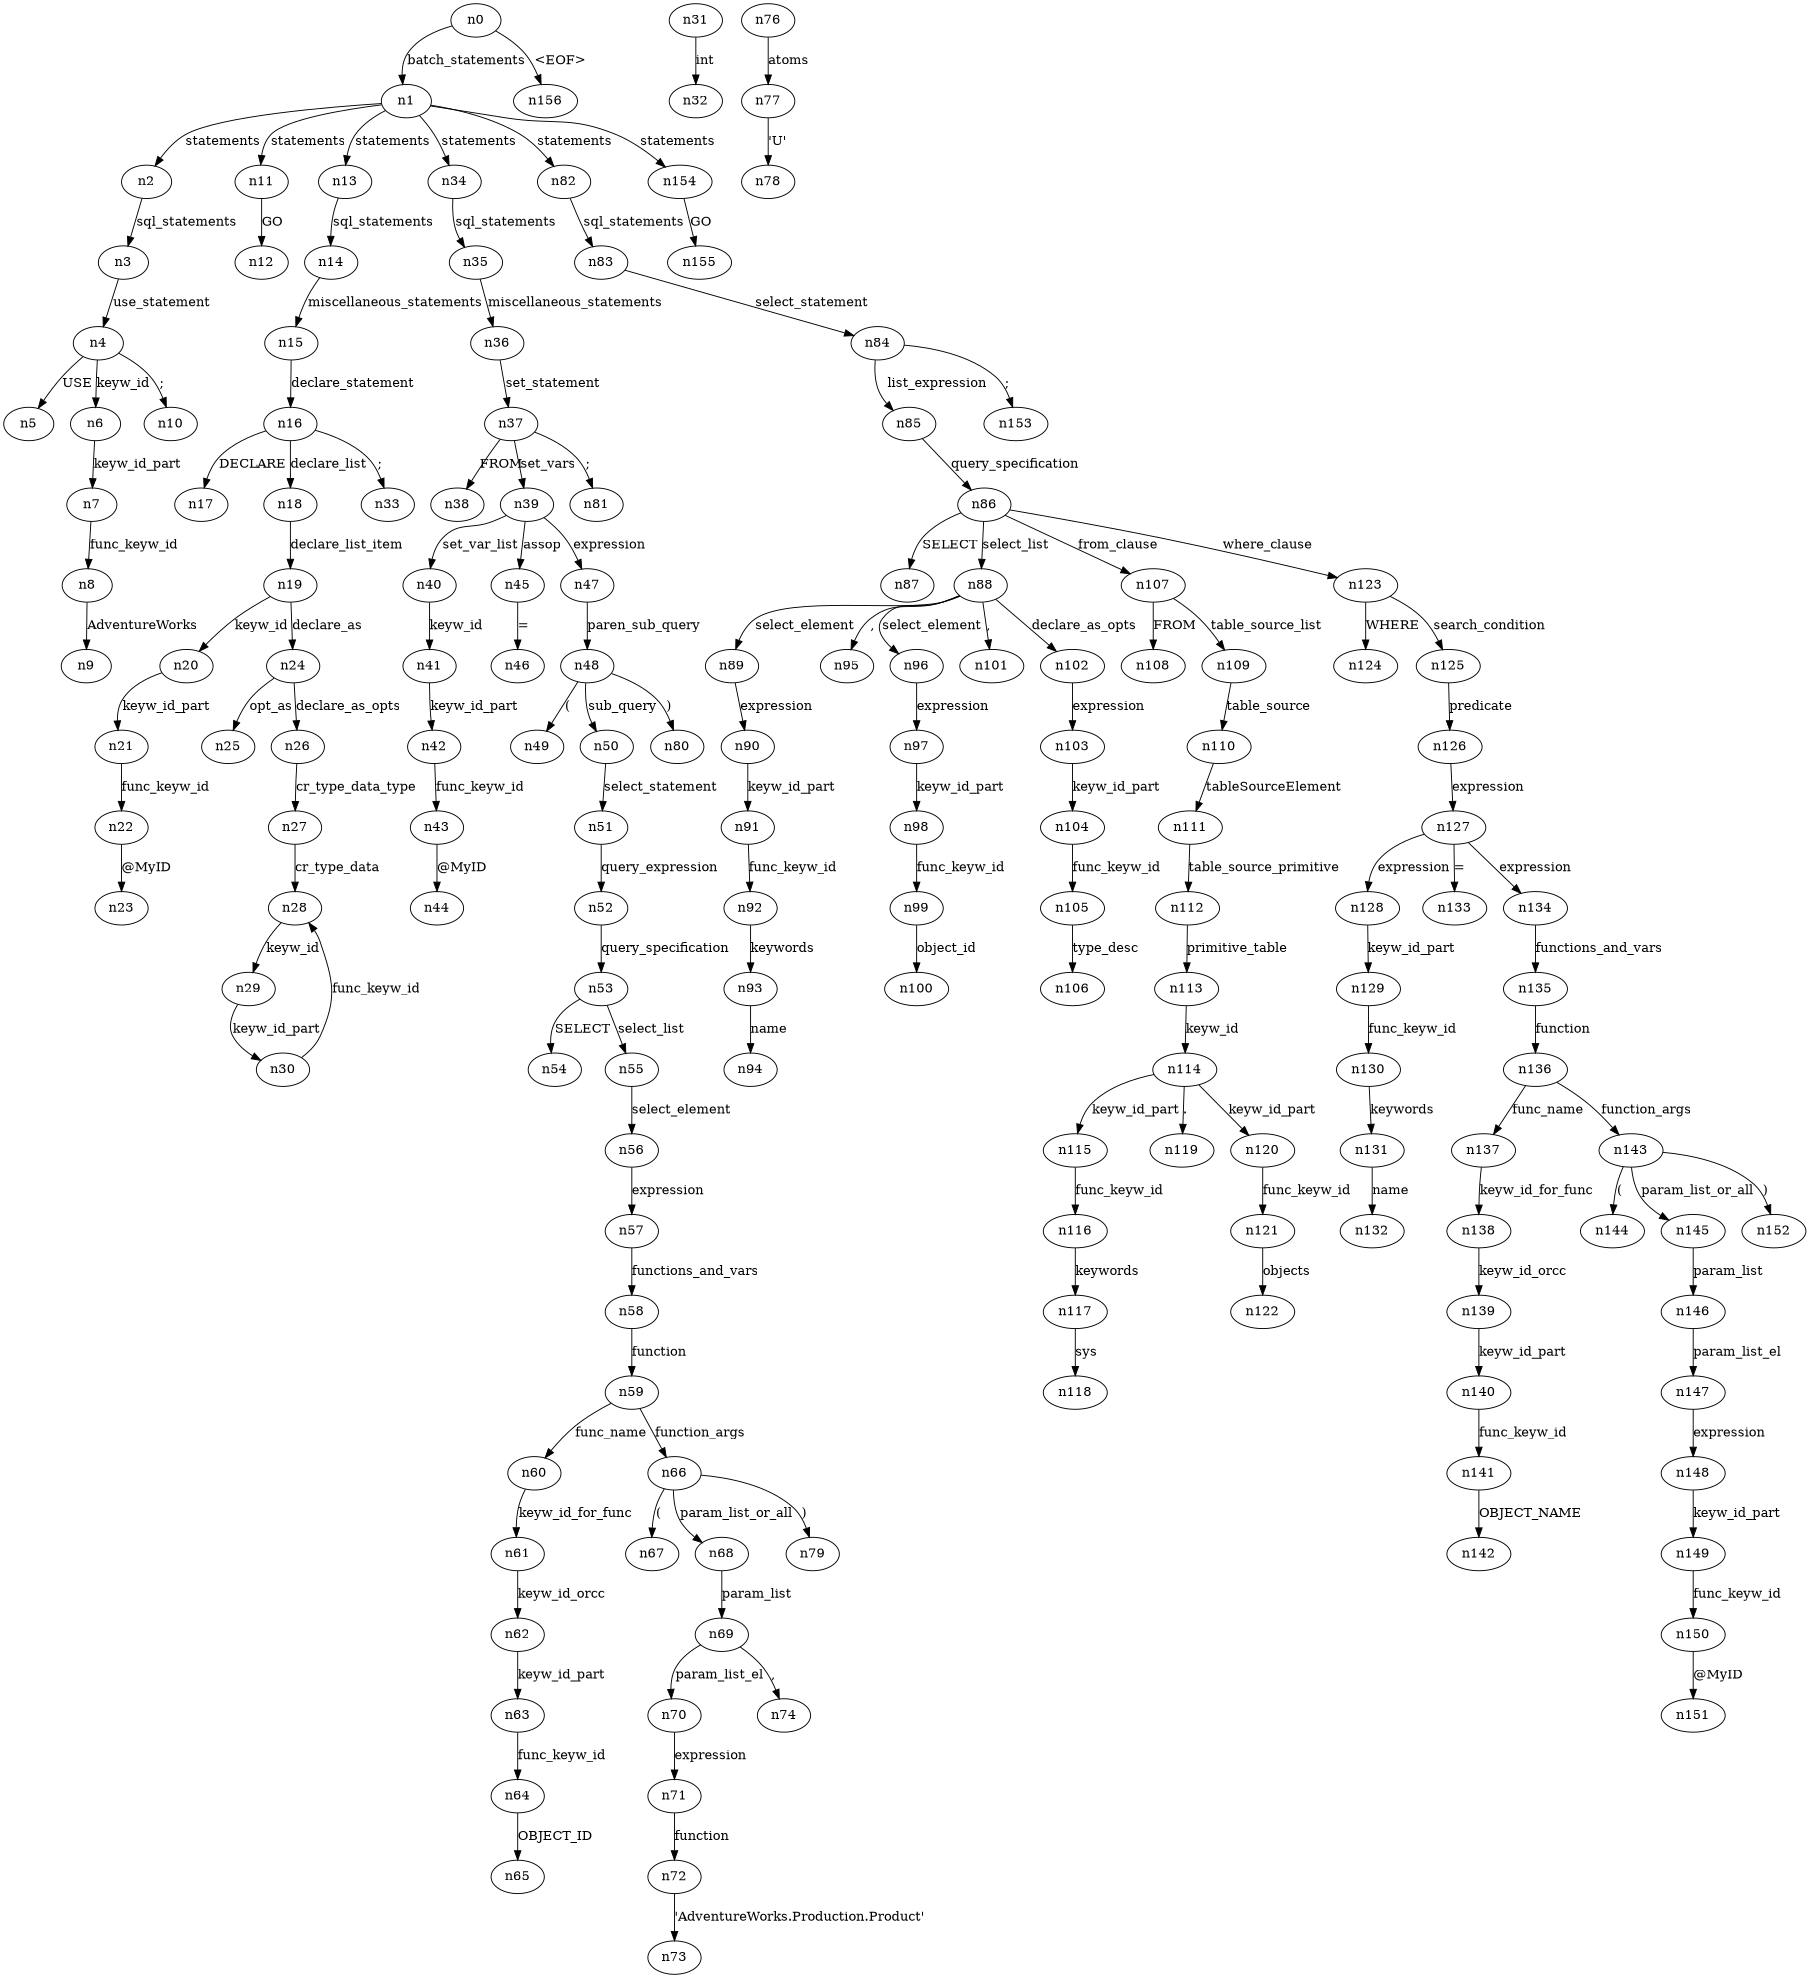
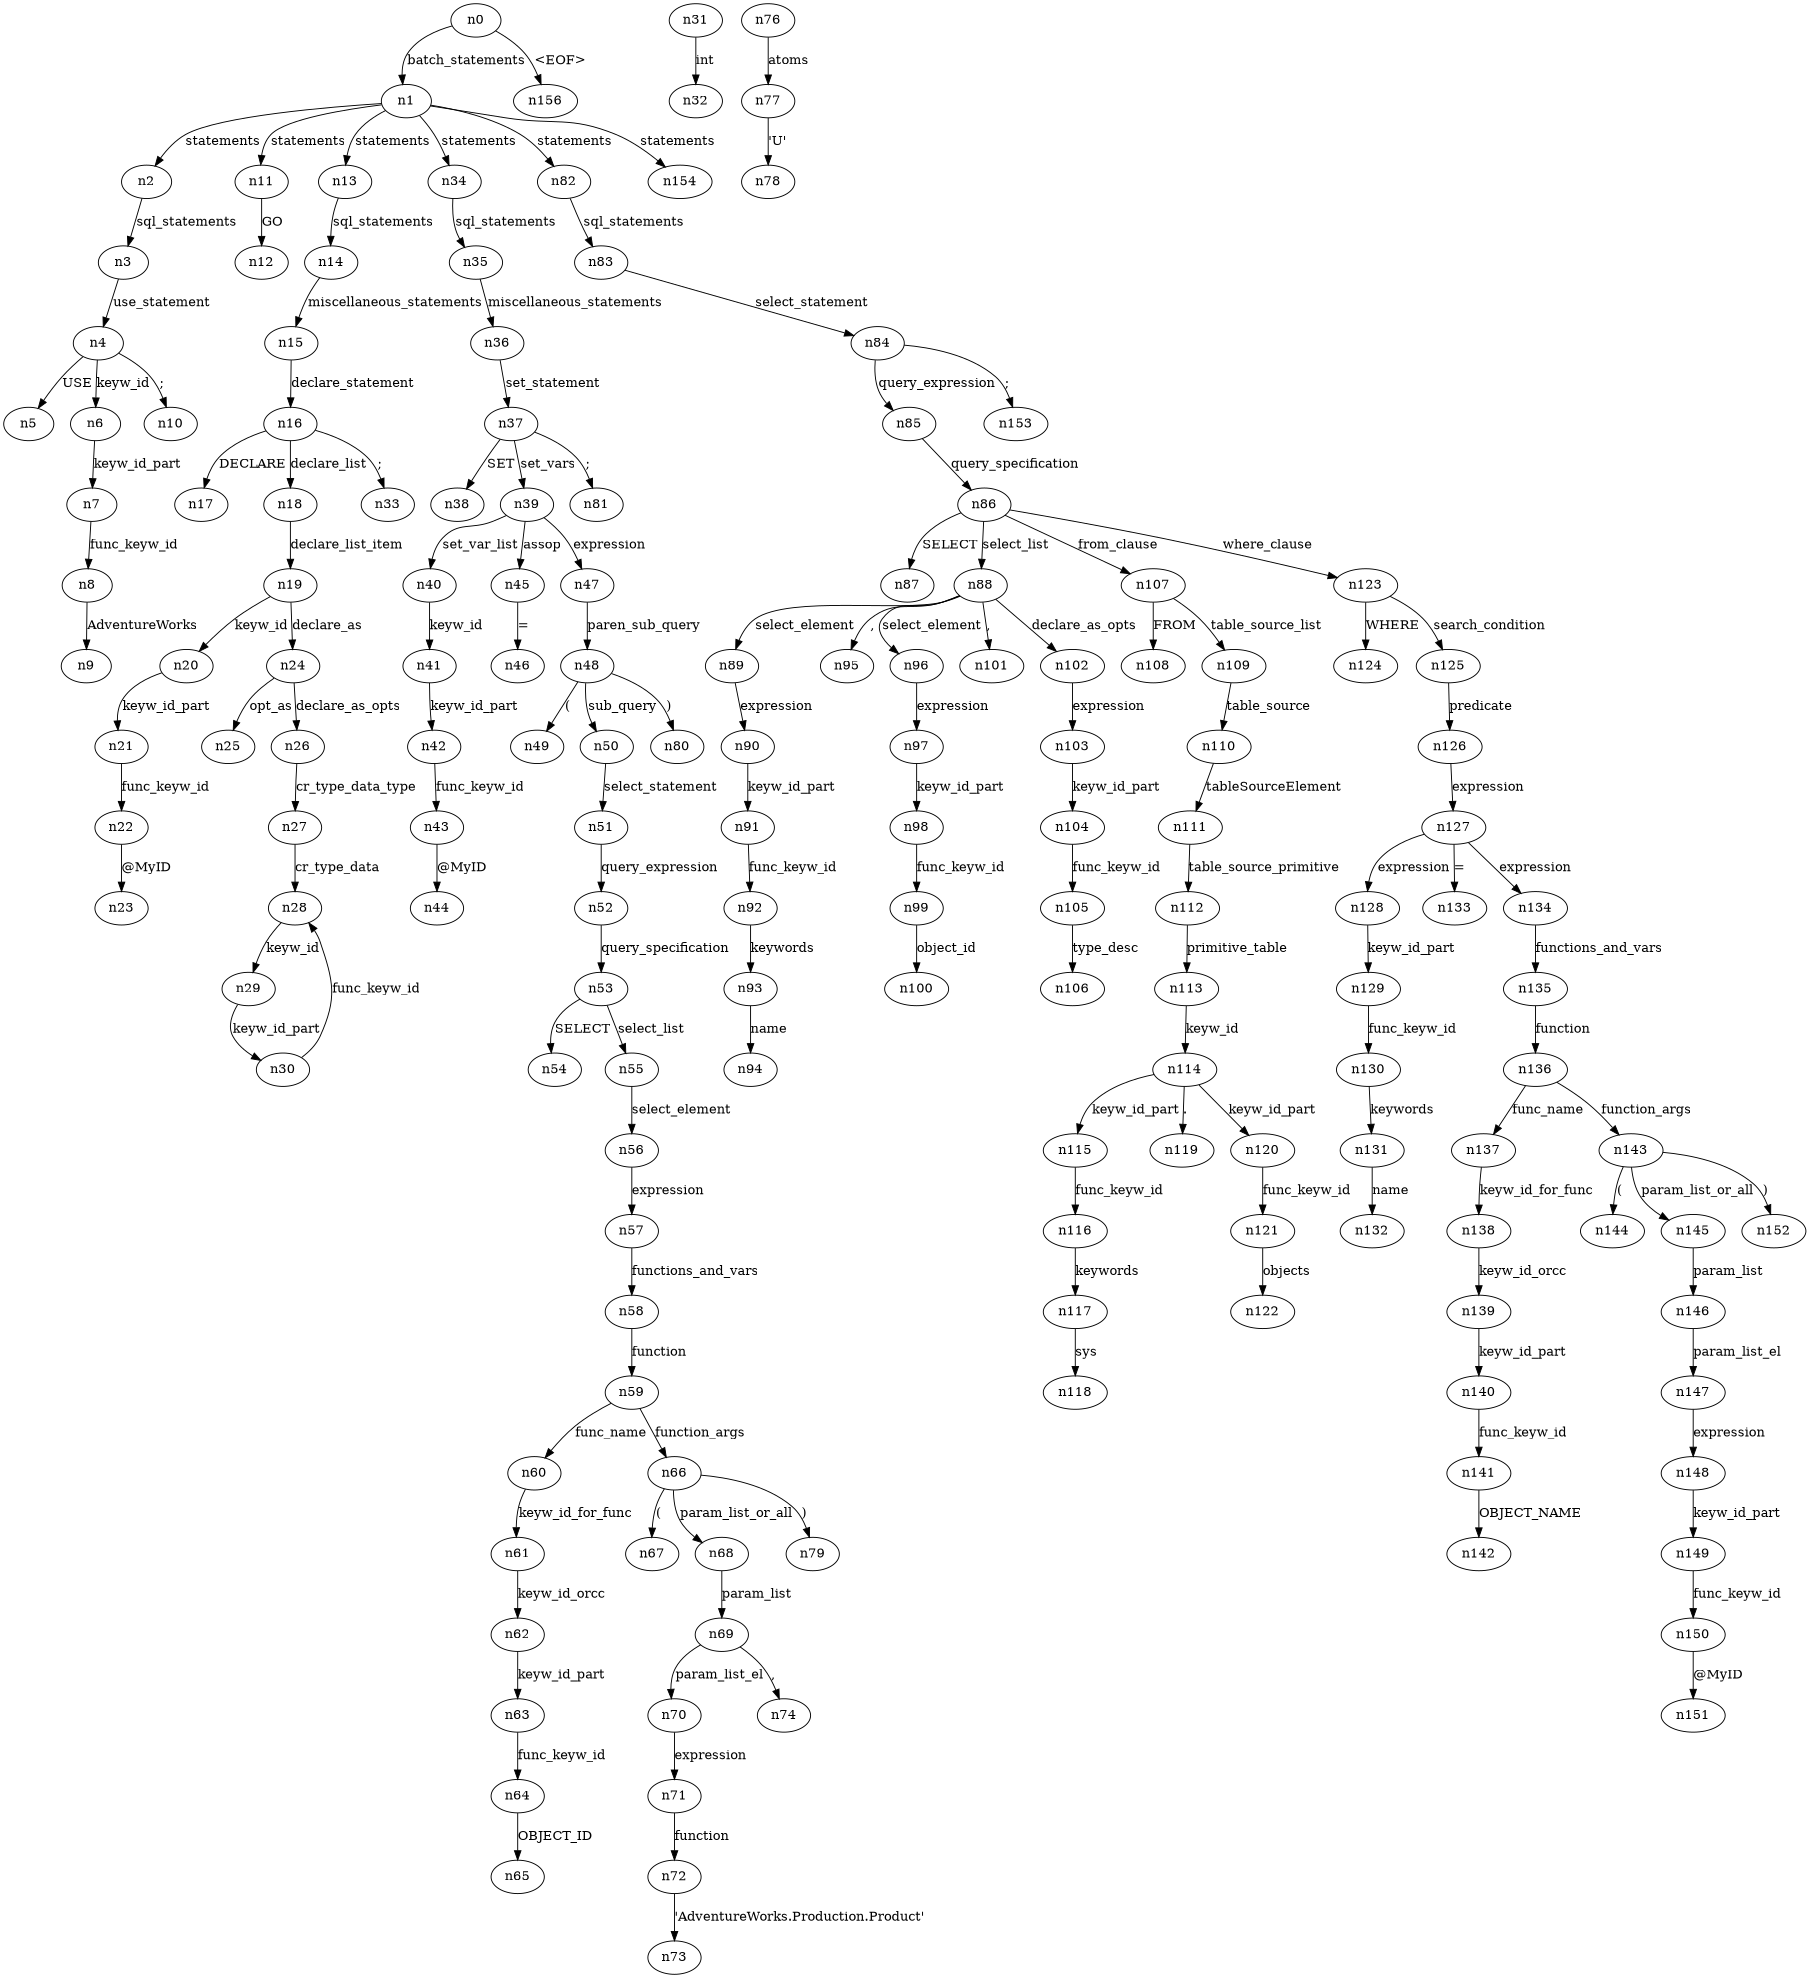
node "n155": removed
edge "n84" -> "n85": label "list_expression" -> "query_expression"
edge "n37" -> "n38": label "FROM" -> "SET"
